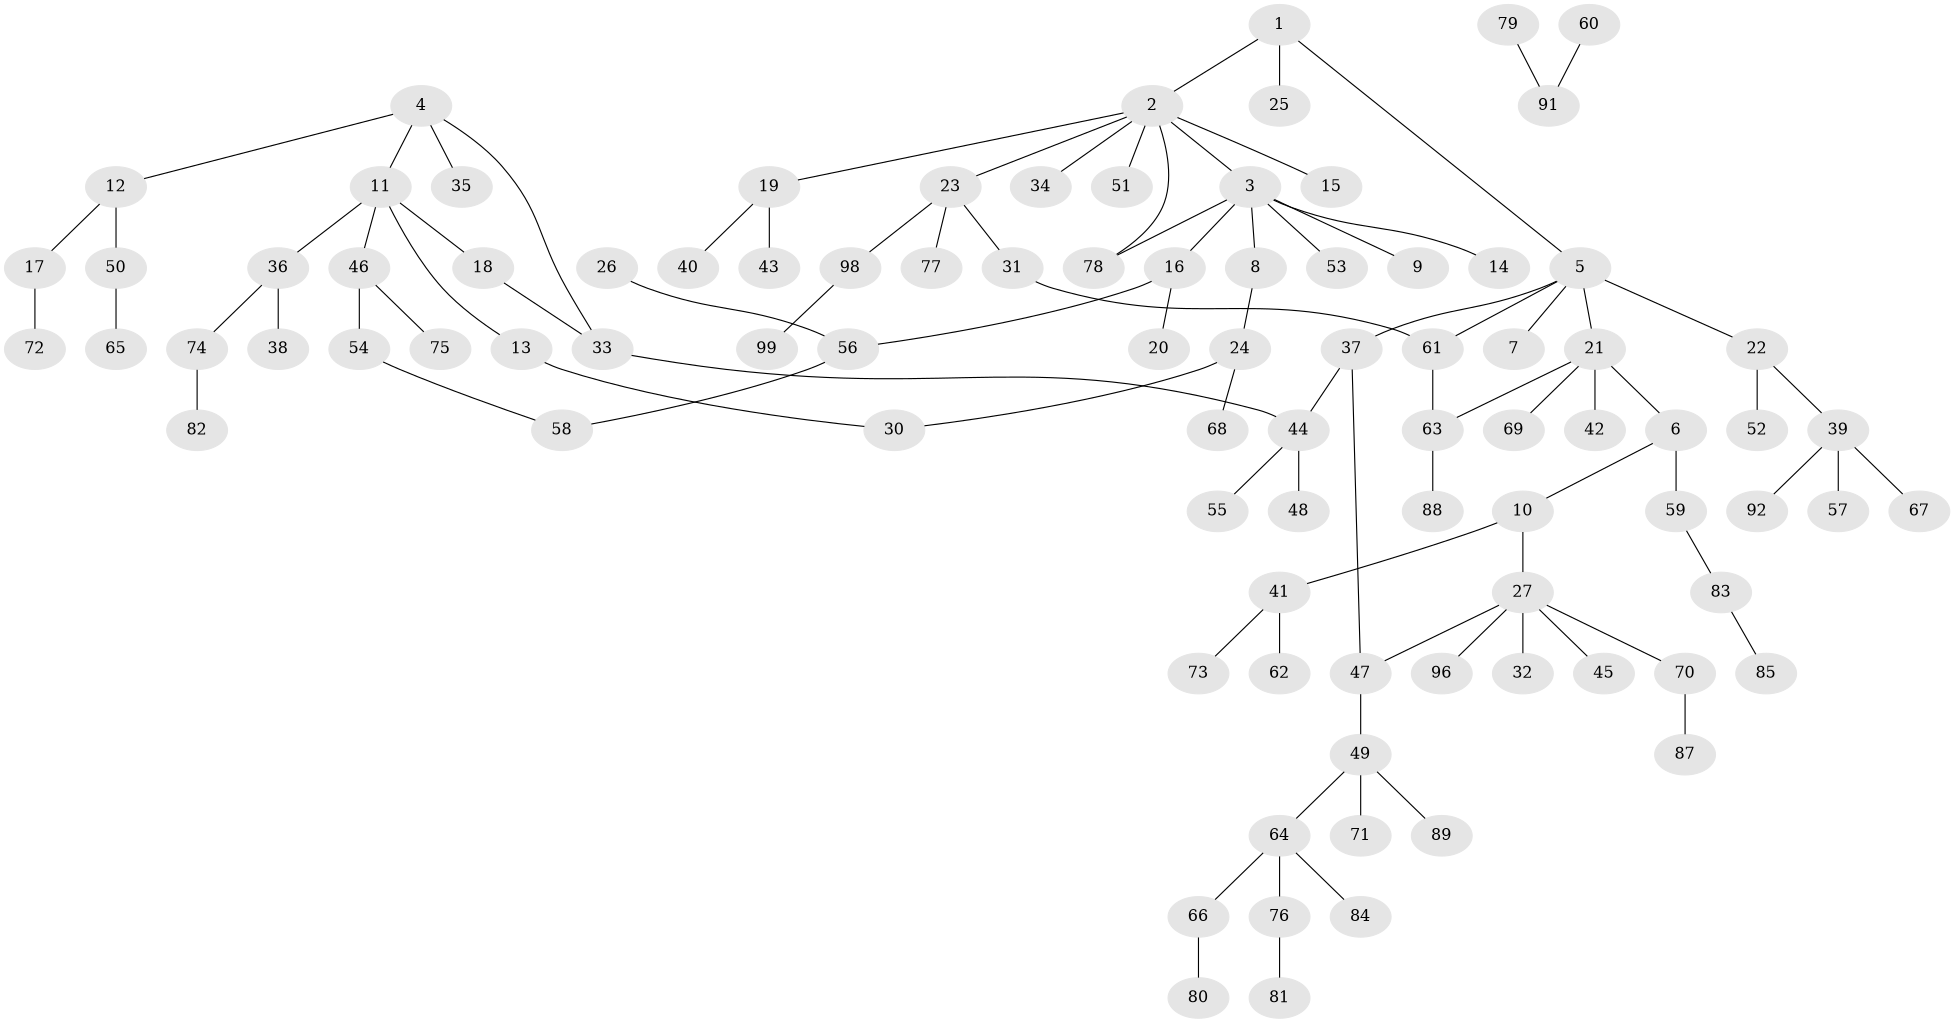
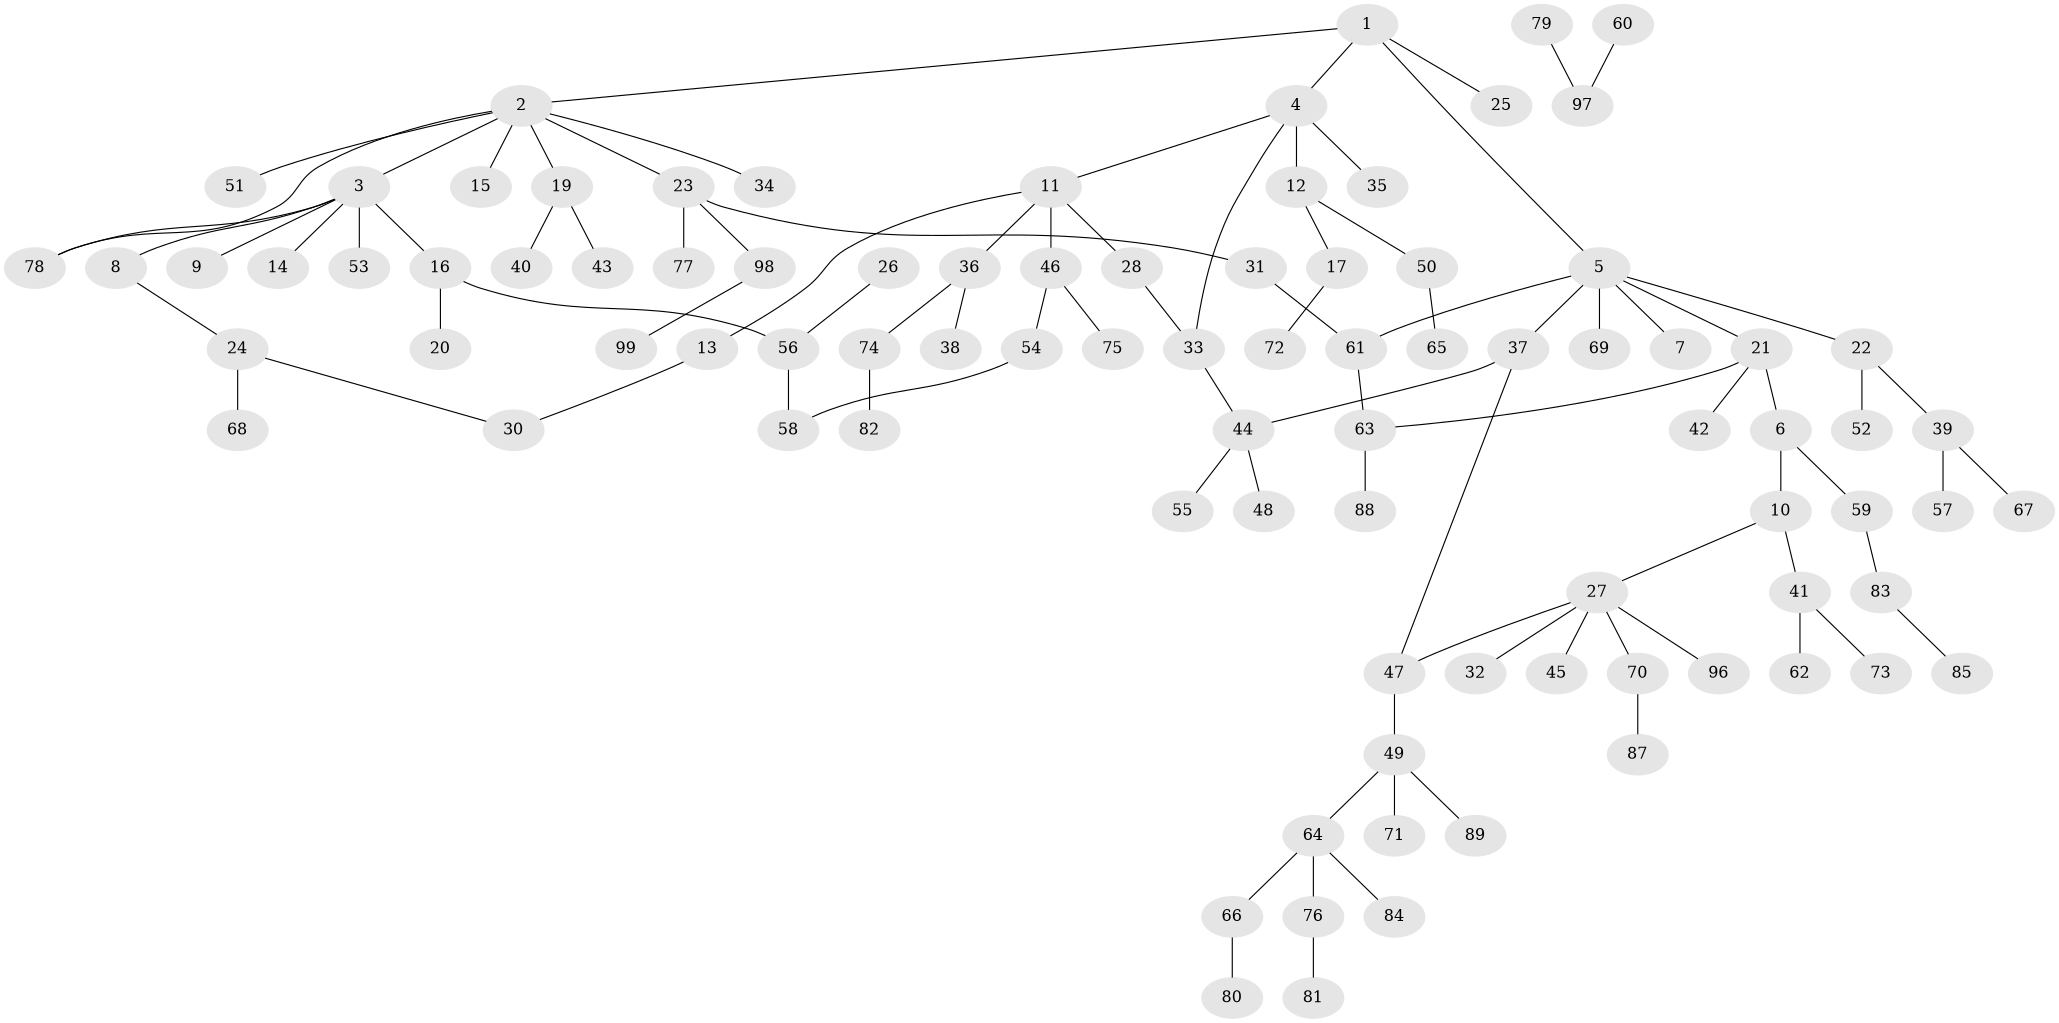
edge "1" -- "4": added
node "91": label "91" -> "97"
node "18": label "18" -> "28"
edge "21" -- "69": now "5" -- "69"
node "92": removed
